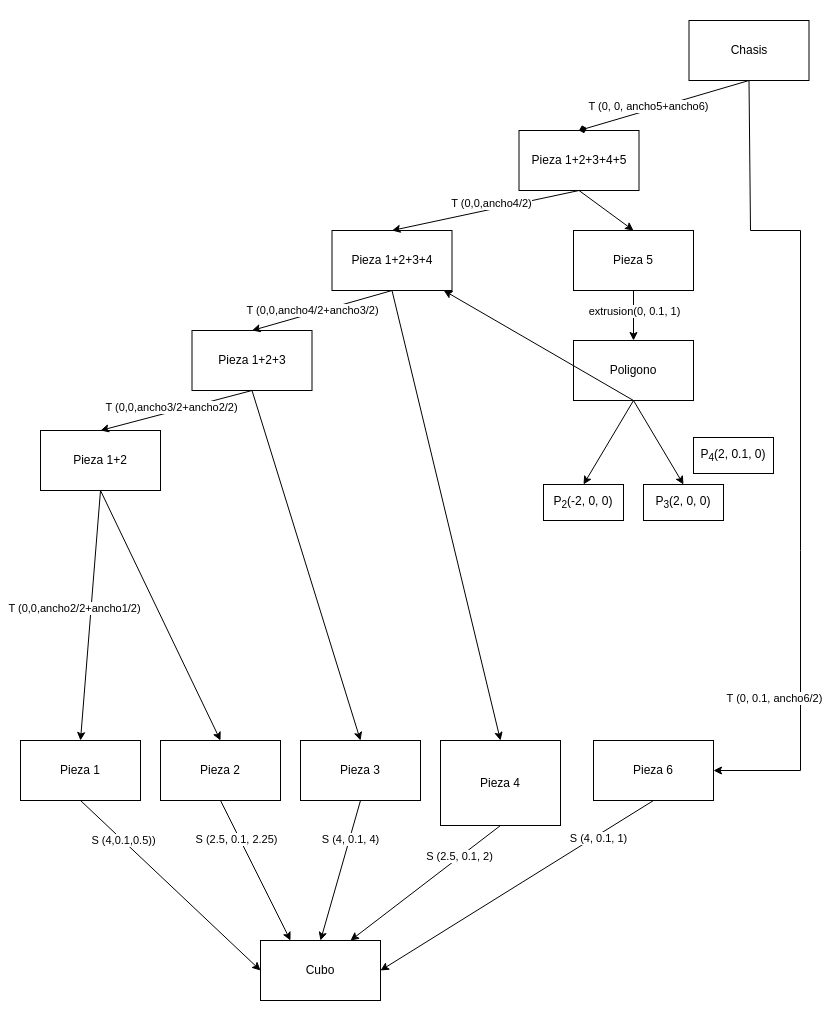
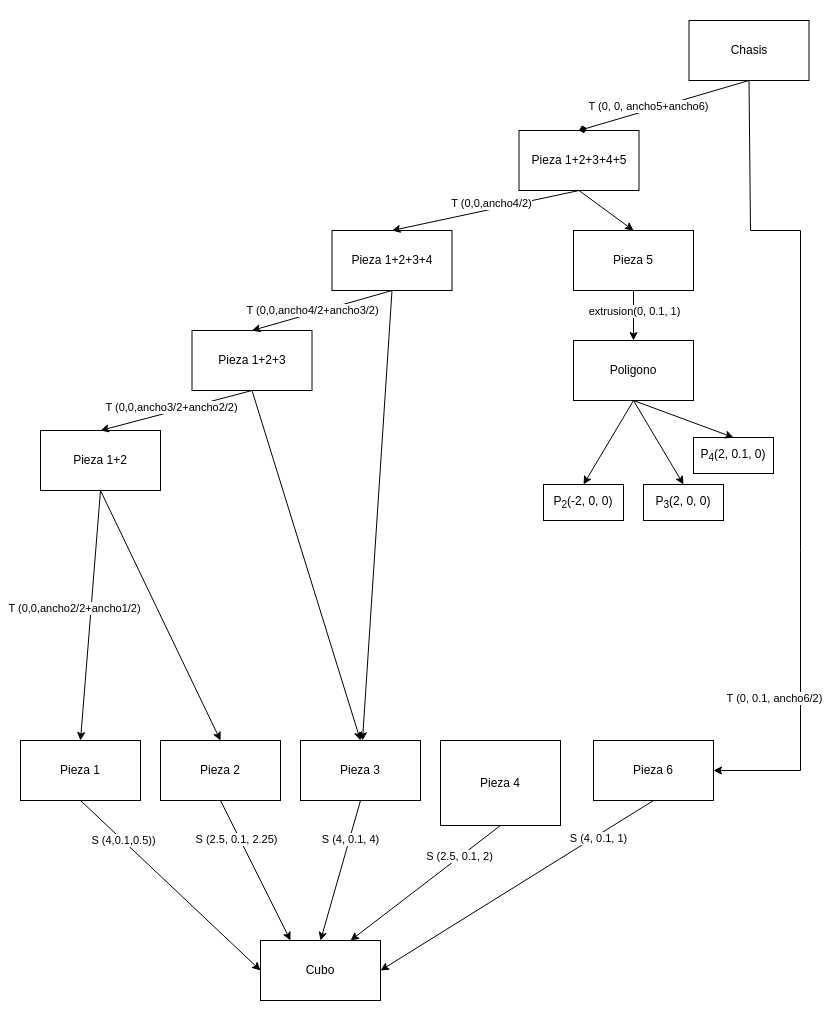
edge "Poligono" -> "Pieza 1+2+3+4": now "Poligono" -> "P4(2, 0.1, 0)"
edge "Pieza 1+2+3+4" -> "Pieza 4": now "Pieza 1+2+3+4" -> "Pieza 3"
